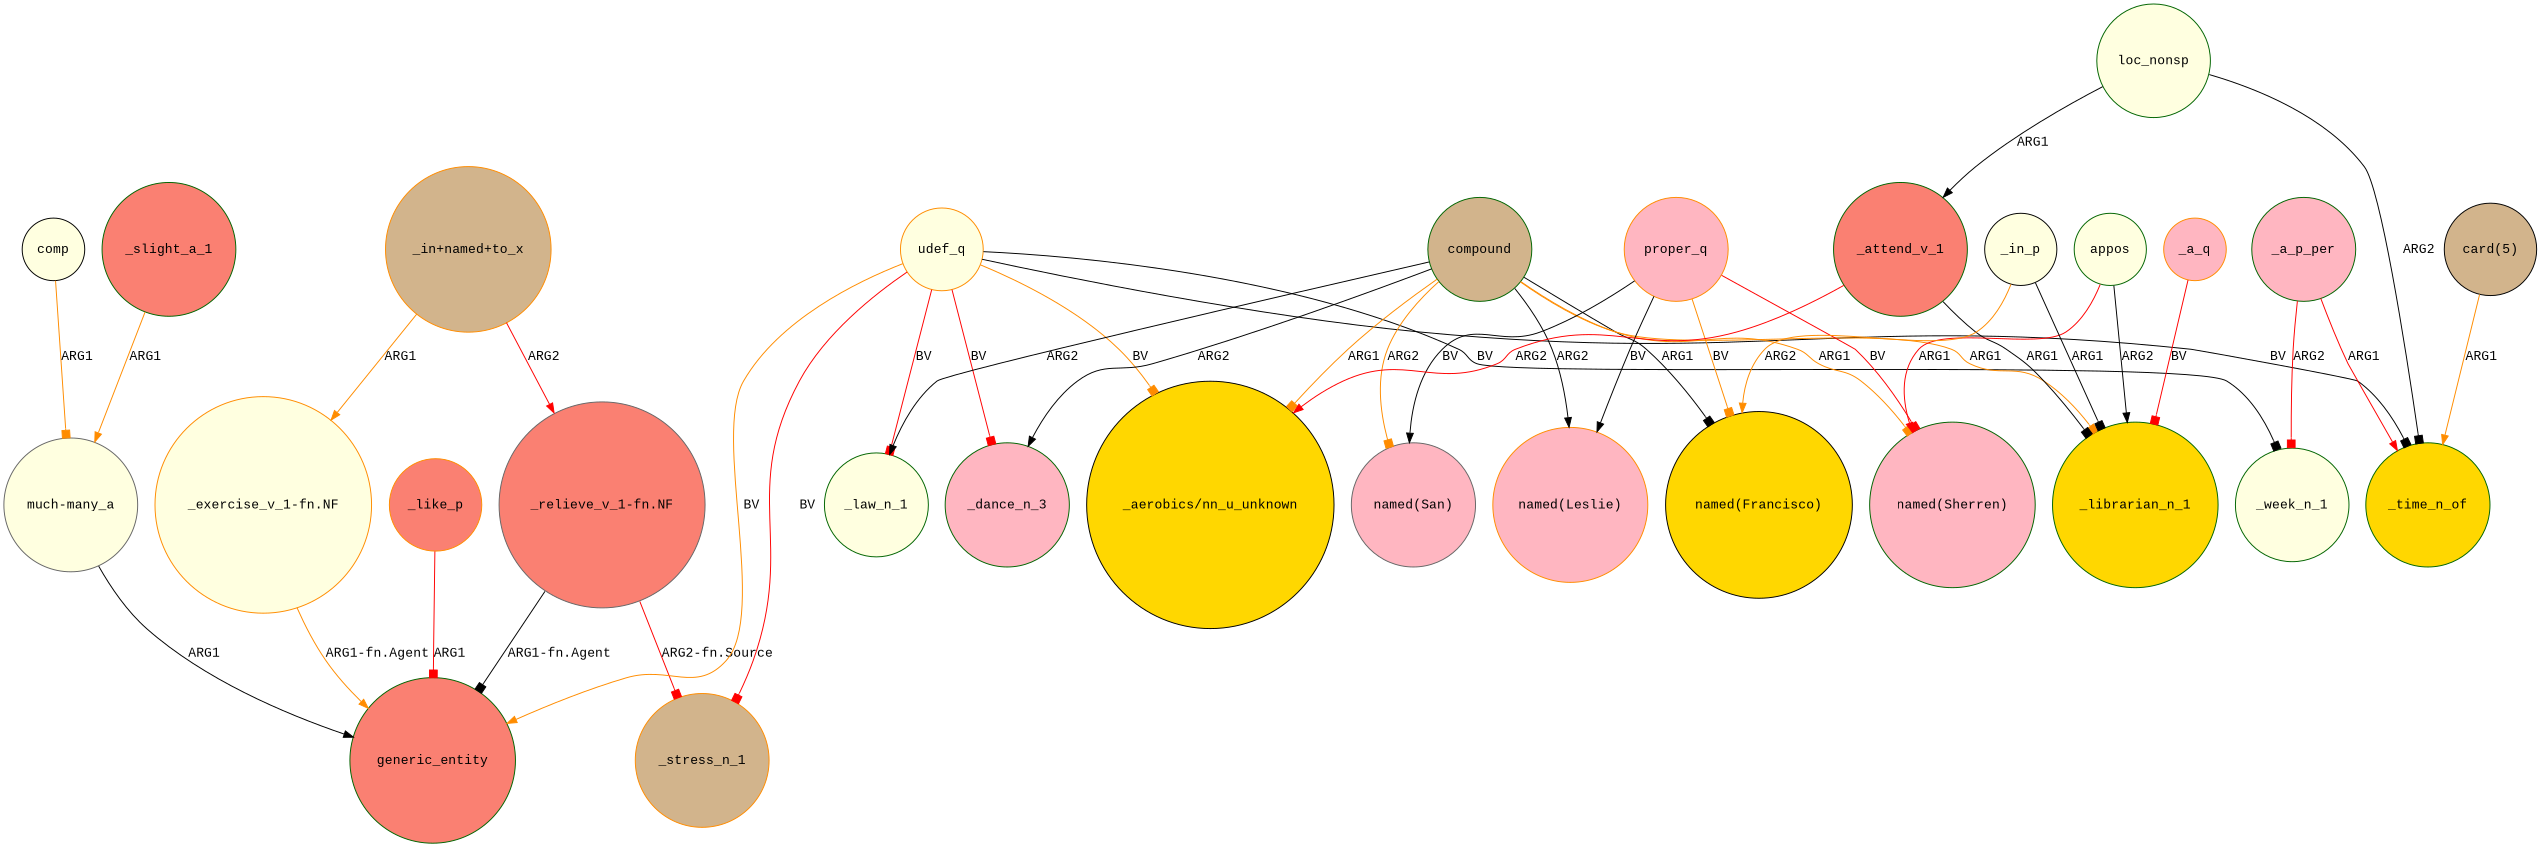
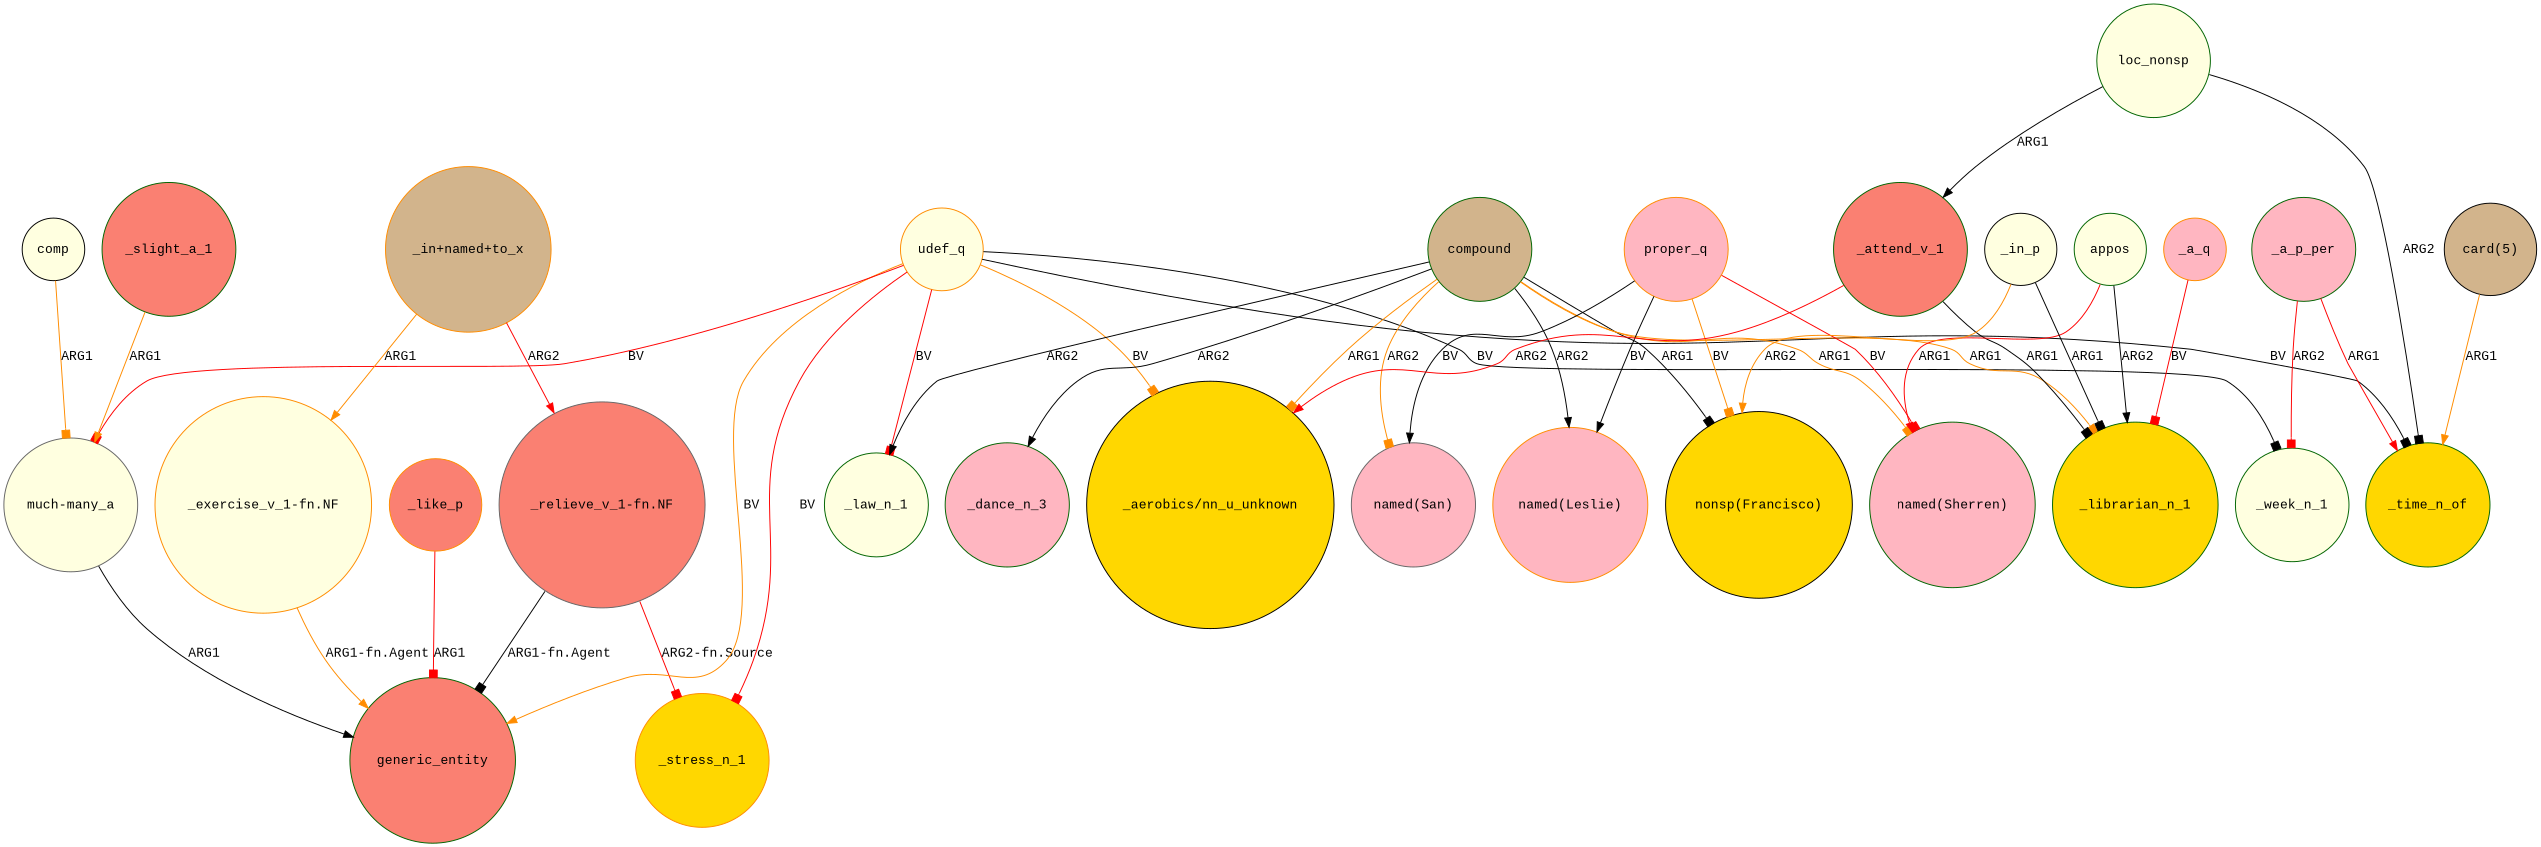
edge "udef_q" -> "_dance_n_3": now "udef_q" -> "much-many_a"
node "named(Francisco)": label "named(Francisco)" -> "nonsp(Francisco)"
node "_stress_n_1": fillcolor tan -> gold
